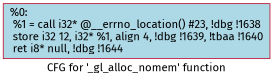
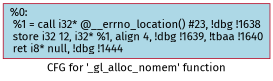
node "%0:": text "ret i8* null, !dbg !1644" -> "ret i8* null, !dbg !1444"
